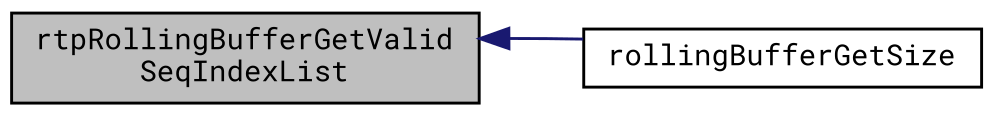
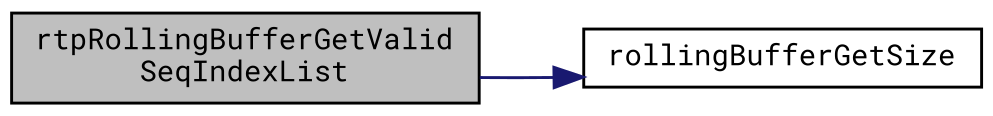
edge "rollingBufferGetSize" -> "rtpRollingBufferGetValid SeqIndexList": reversed
